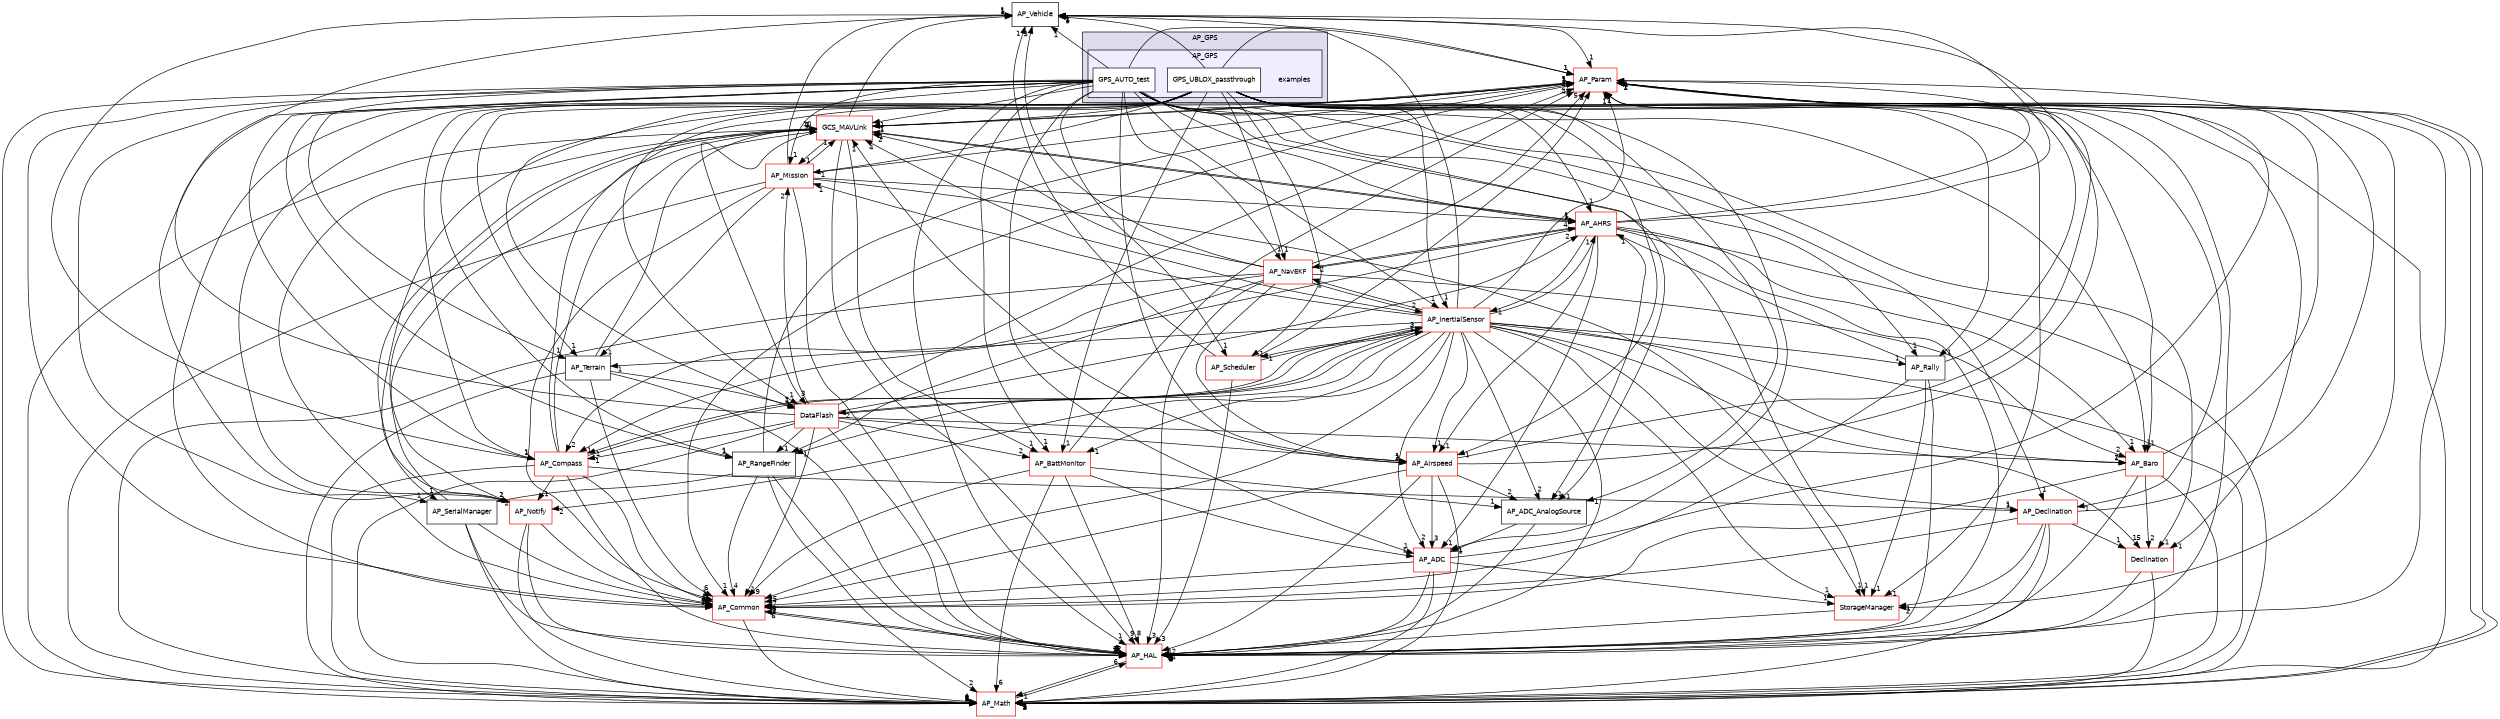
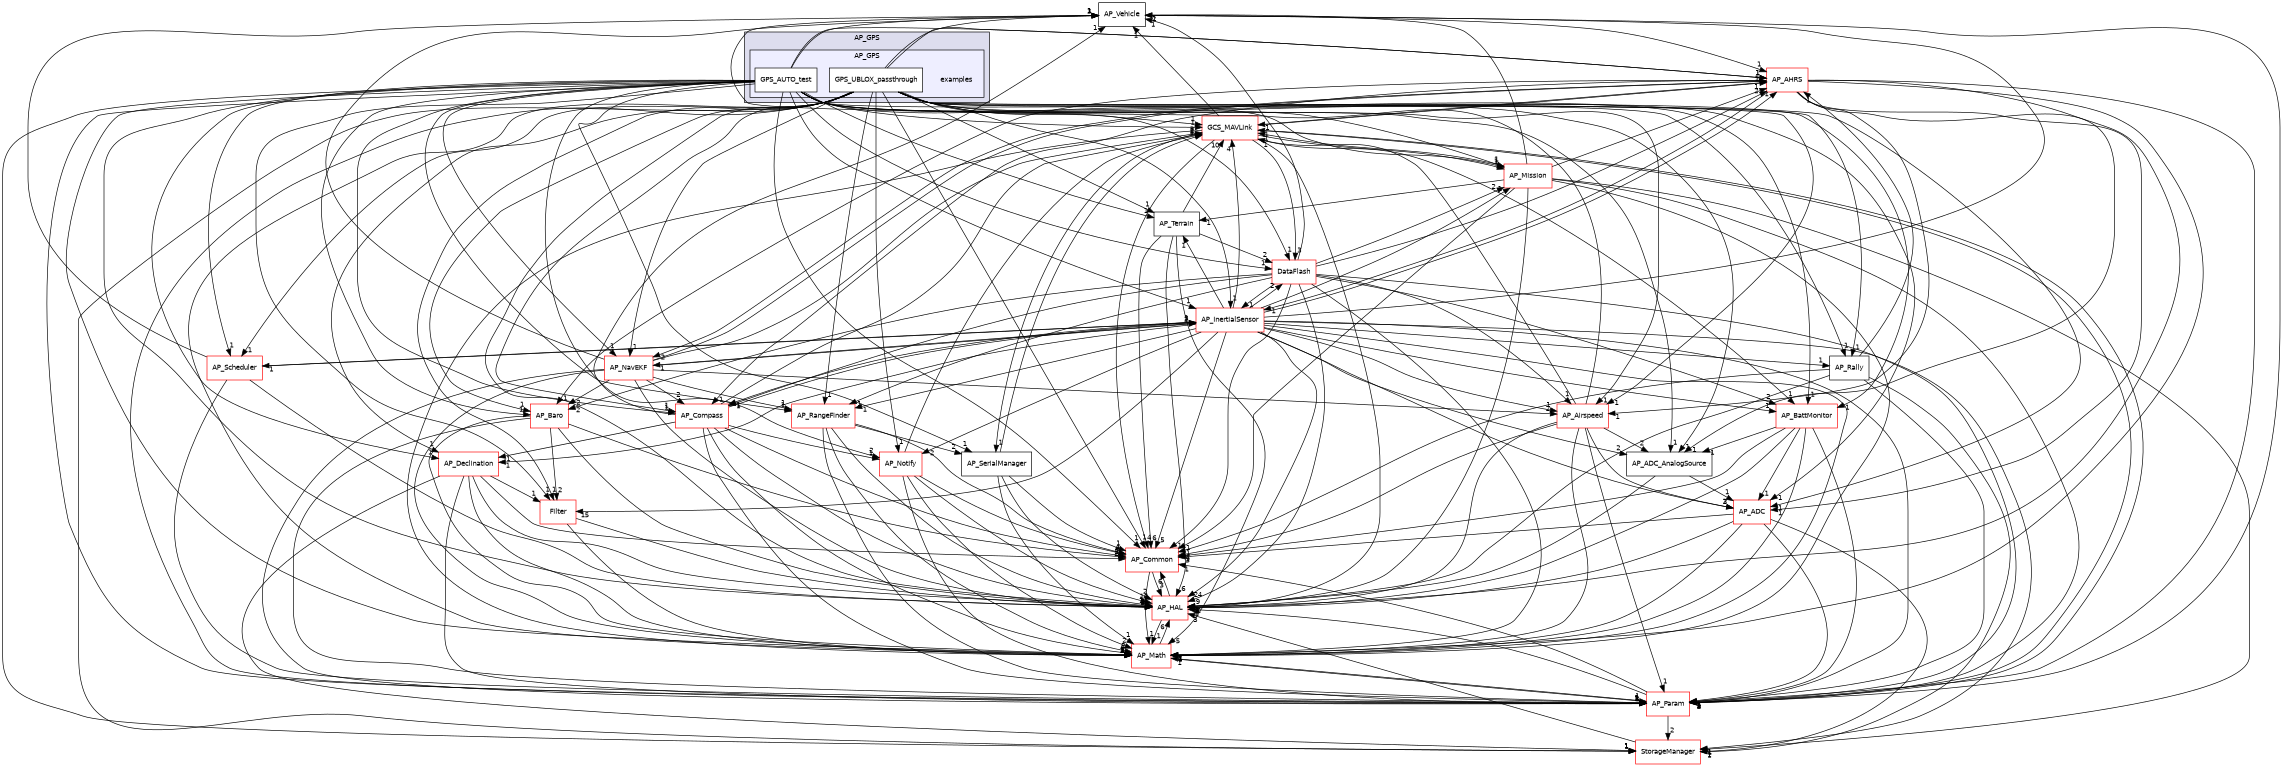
edge "AP_AHRS" -> "AP_Vehicle": reversed
edge "AP_InertialSensor" -> "AP_Baro": removed
node "AP_RangeFinder": color black -> red
node "Declination": label "Declination" -> "Filter"
